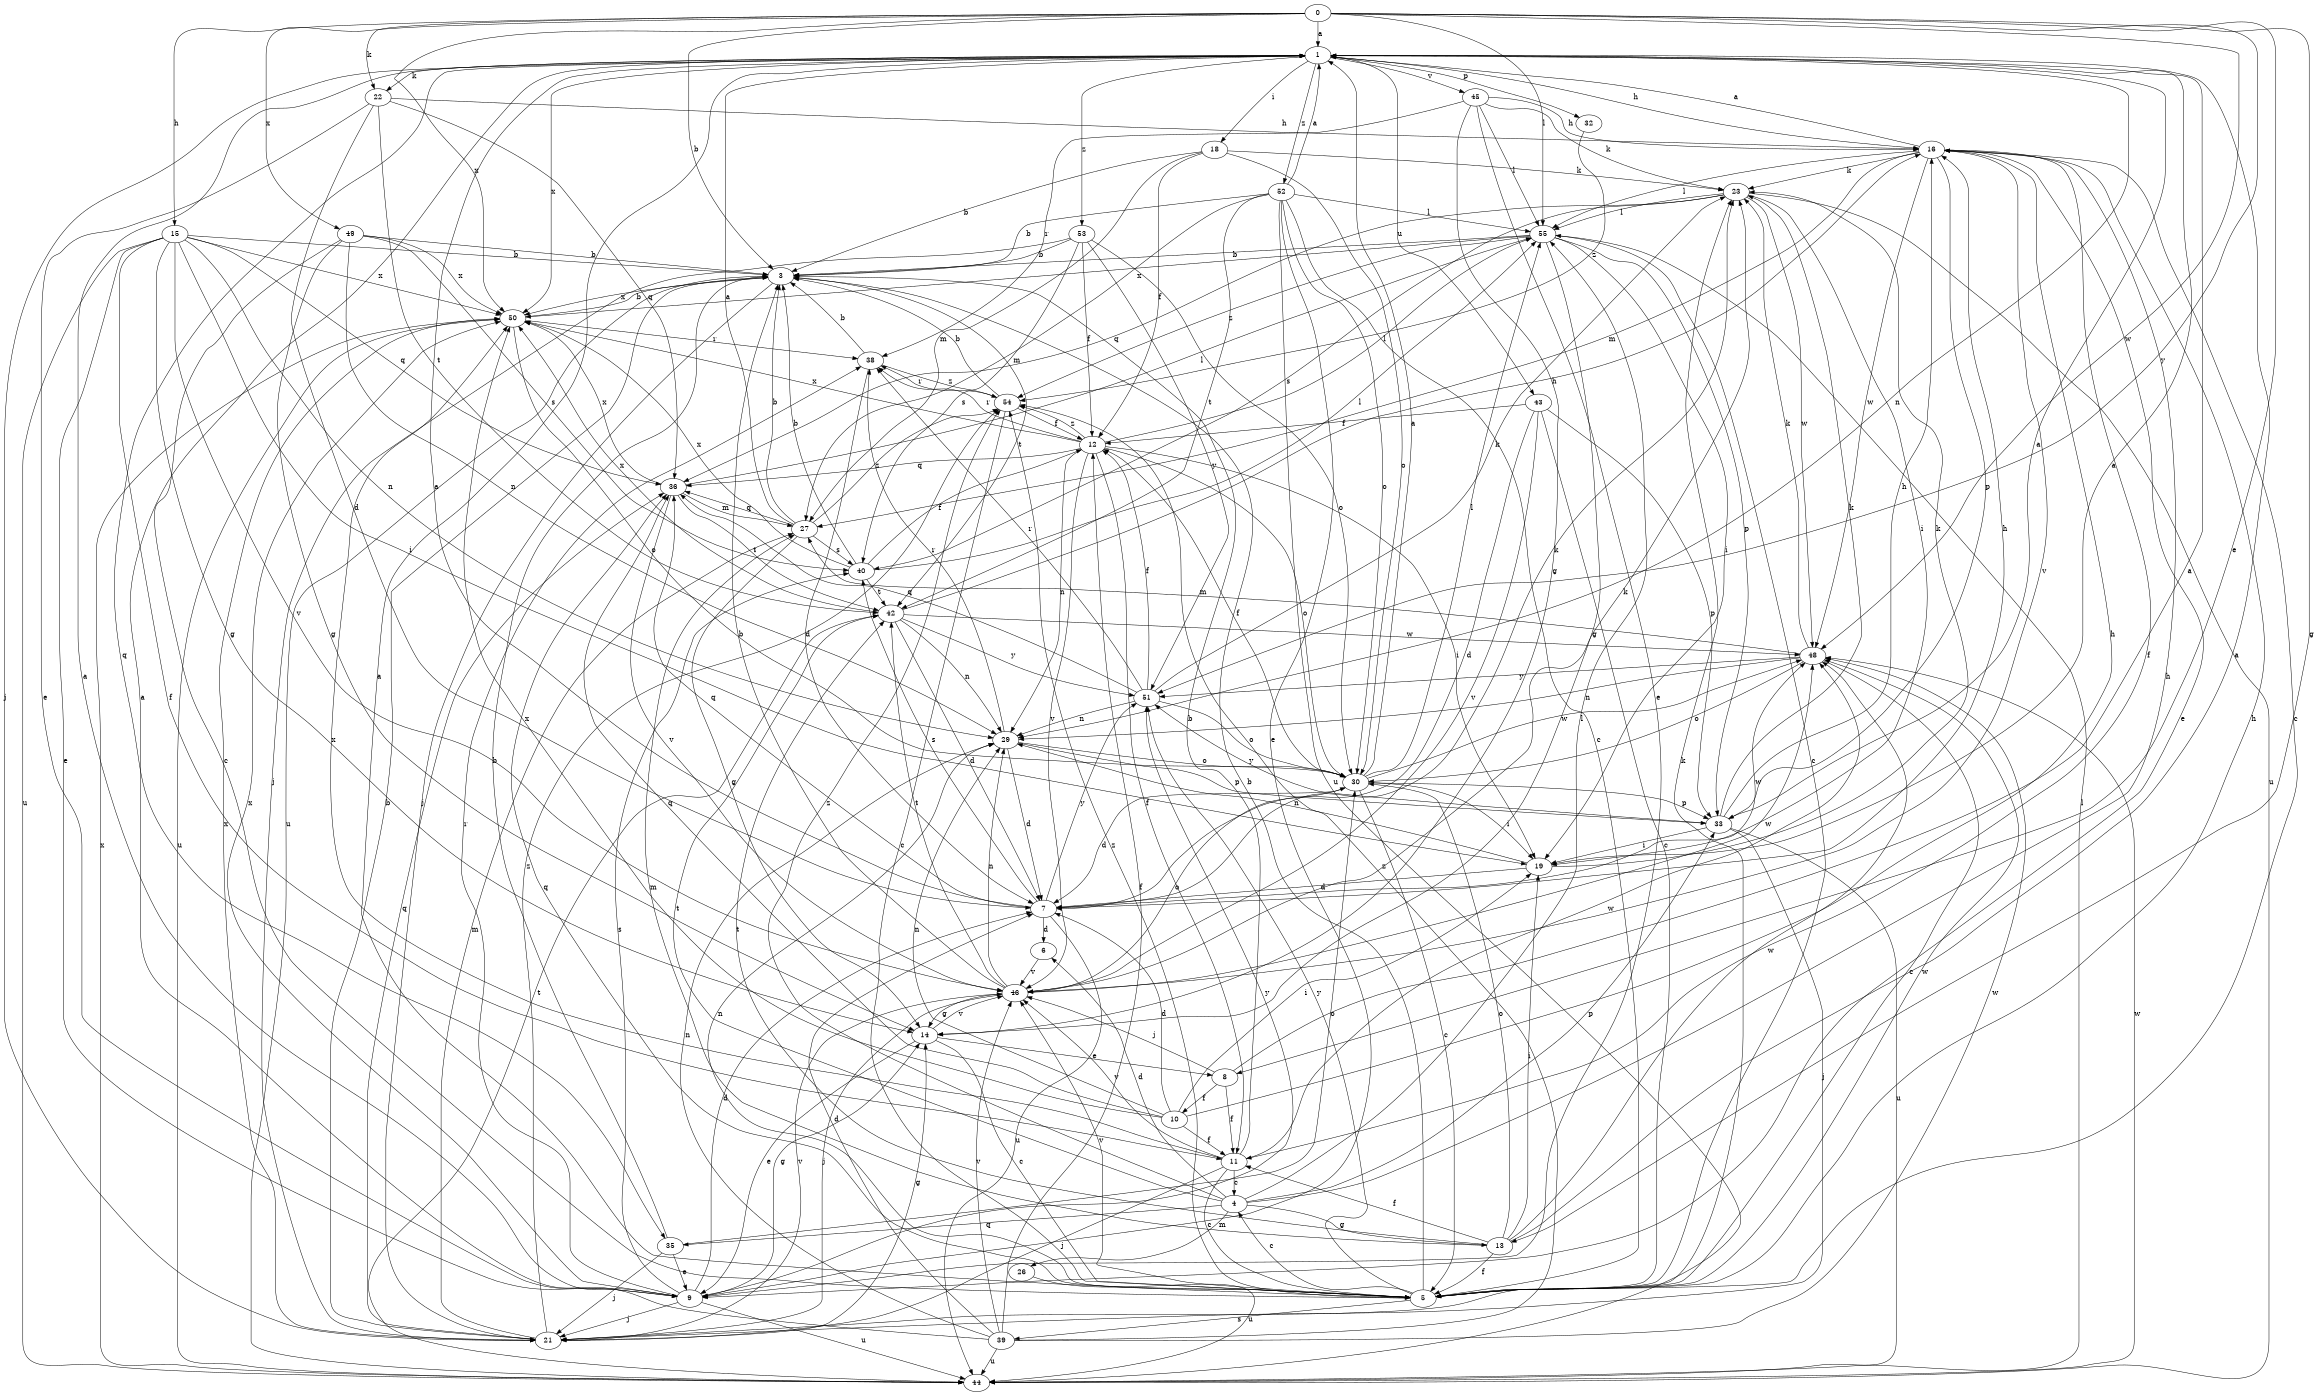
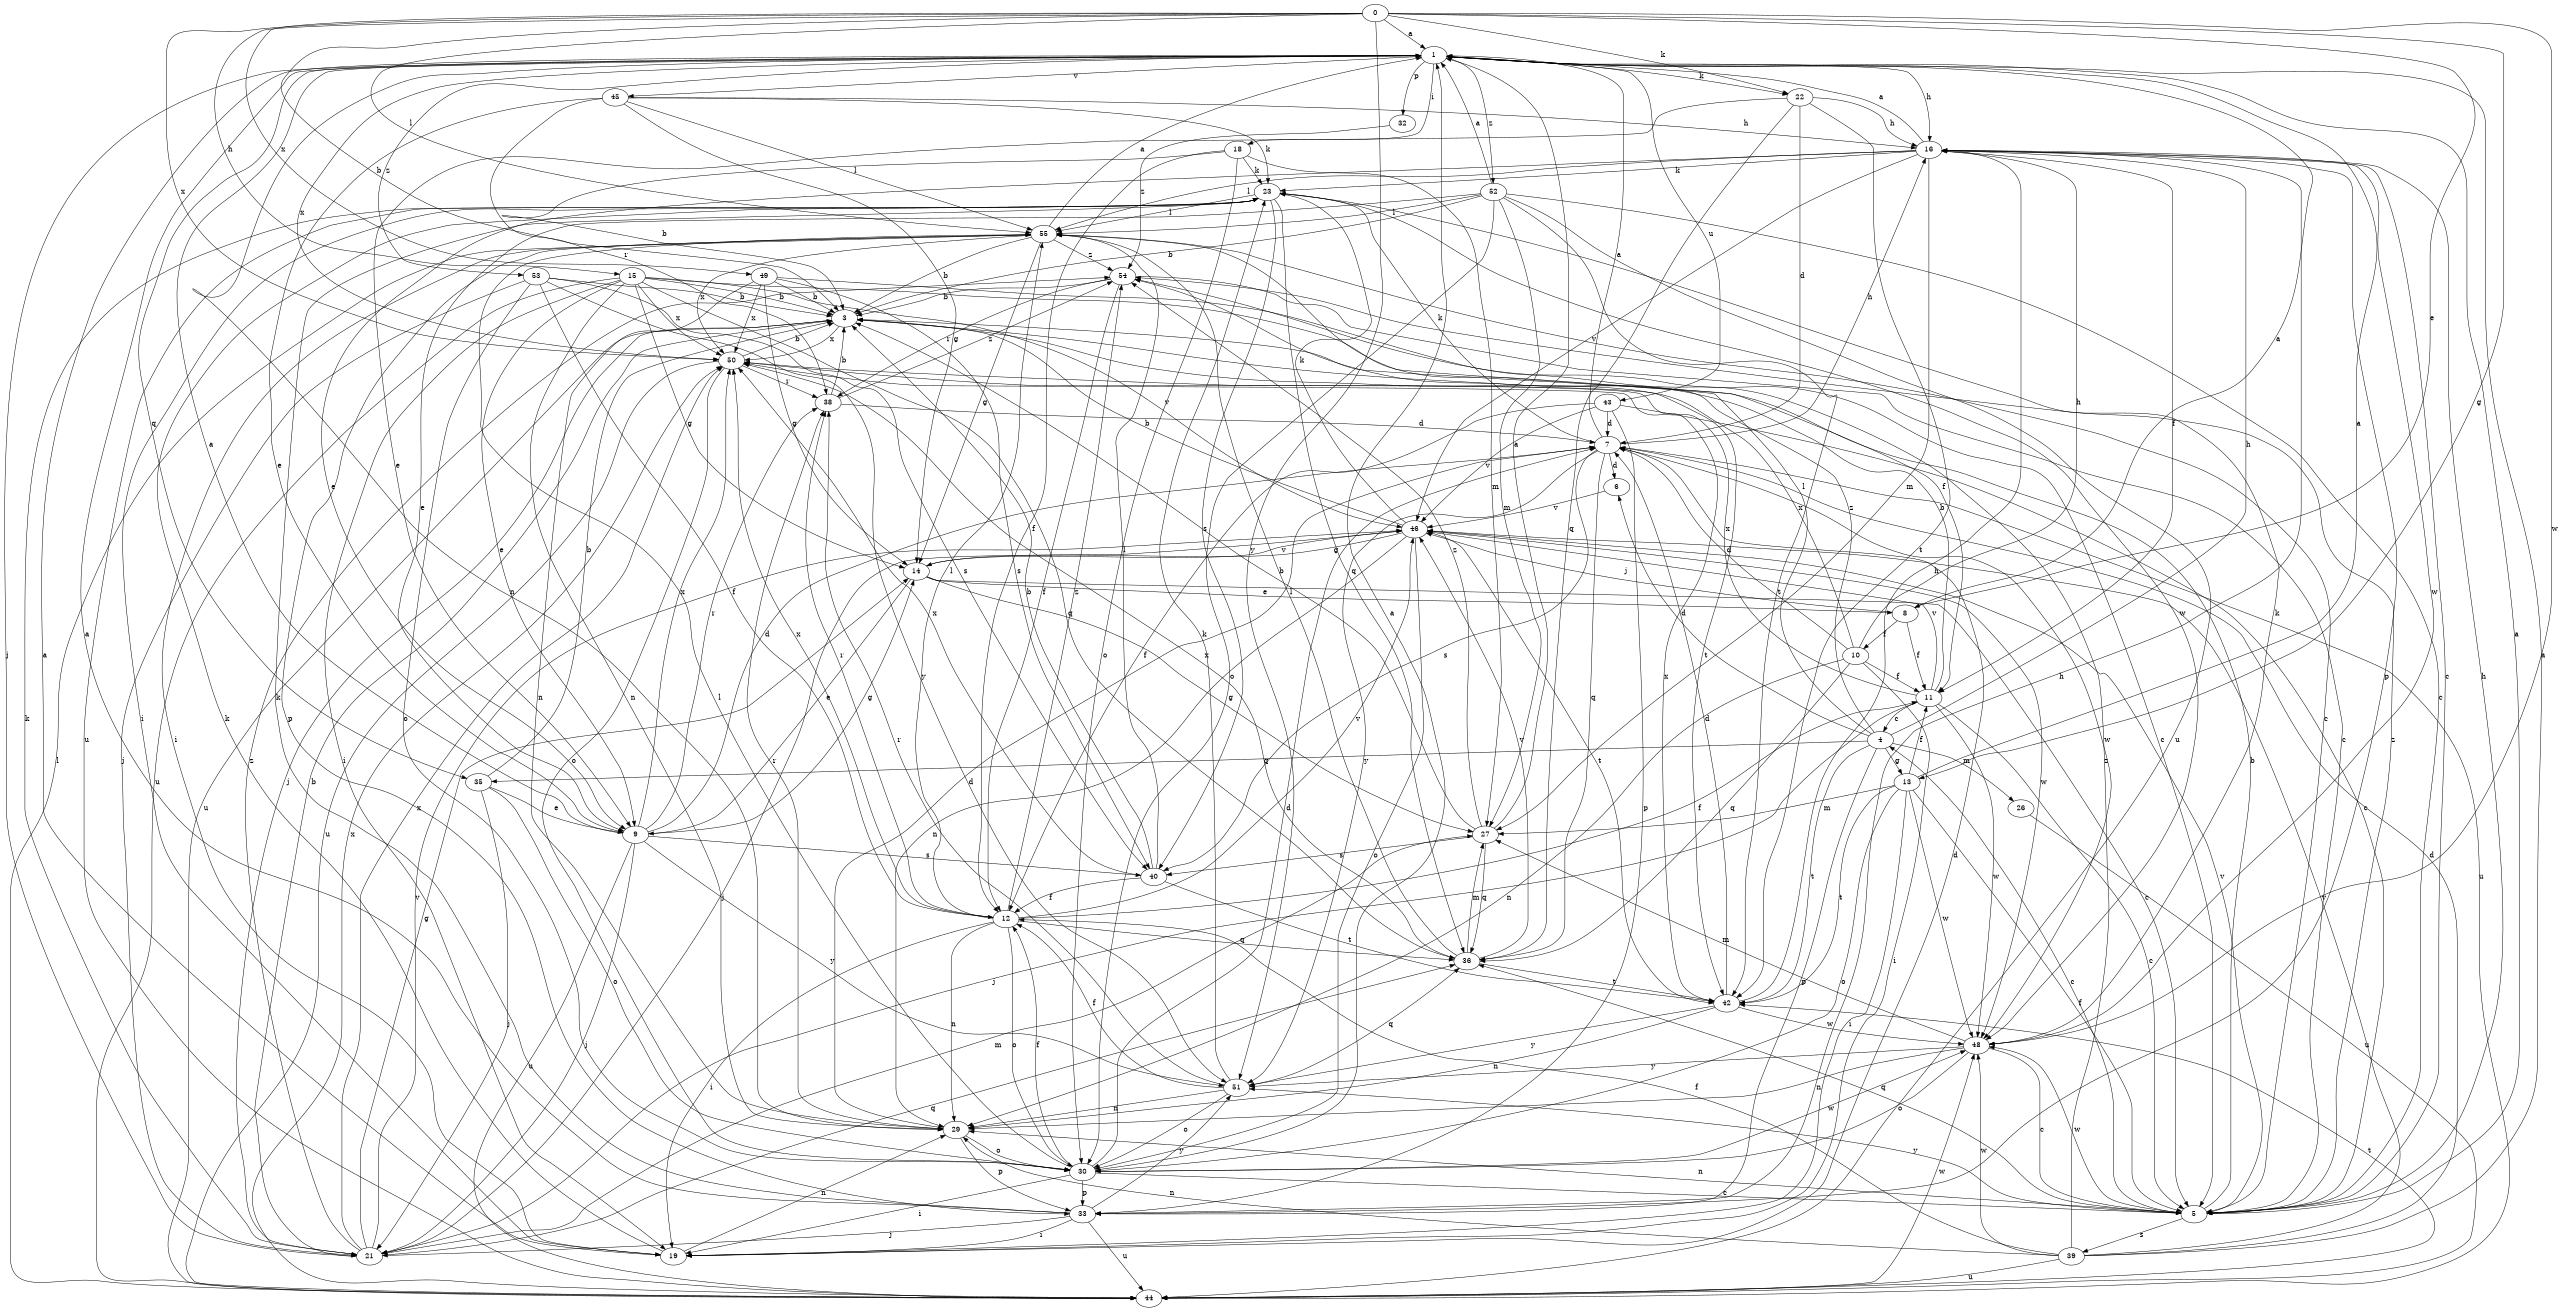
edge "55" -> "1": added, label "a"
edge "27" -> "14": reversed
